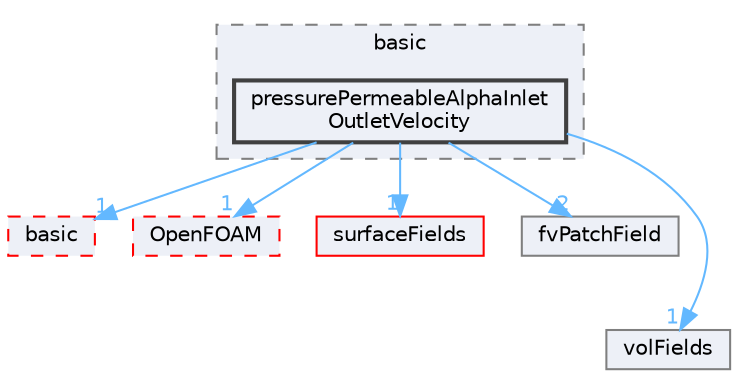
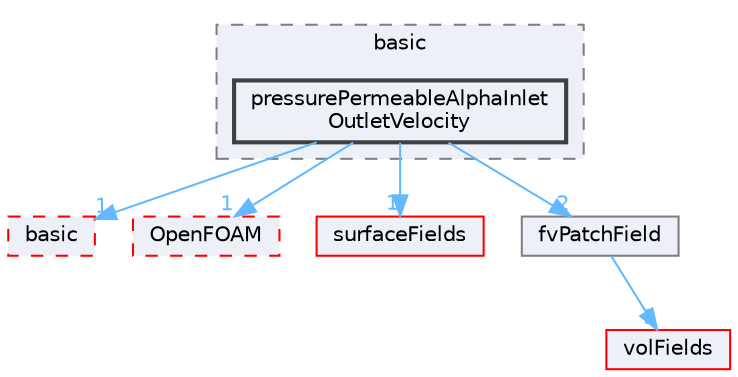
edge "pressurePermeableAlphaInlet OutletVelocity" -> "volFields": now "fvPatchField" -> "volFields"
node "volFields": color grey50 -> red
